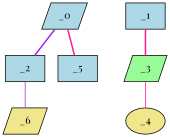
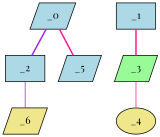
node "_5": shape box -> parallelogram
